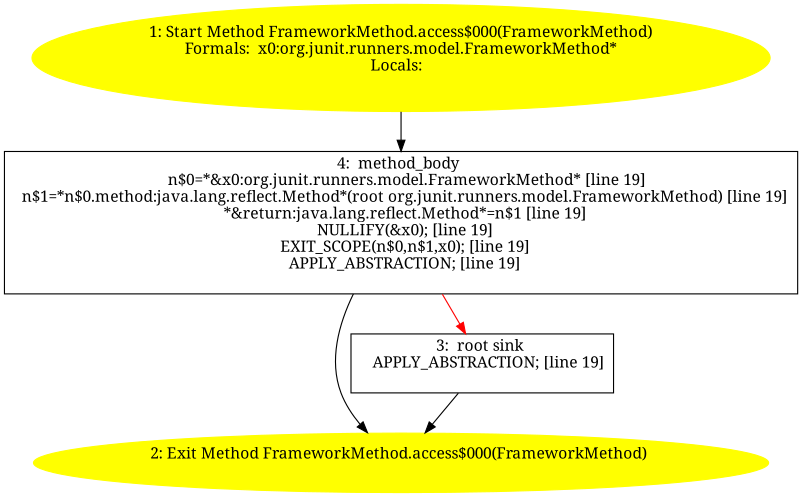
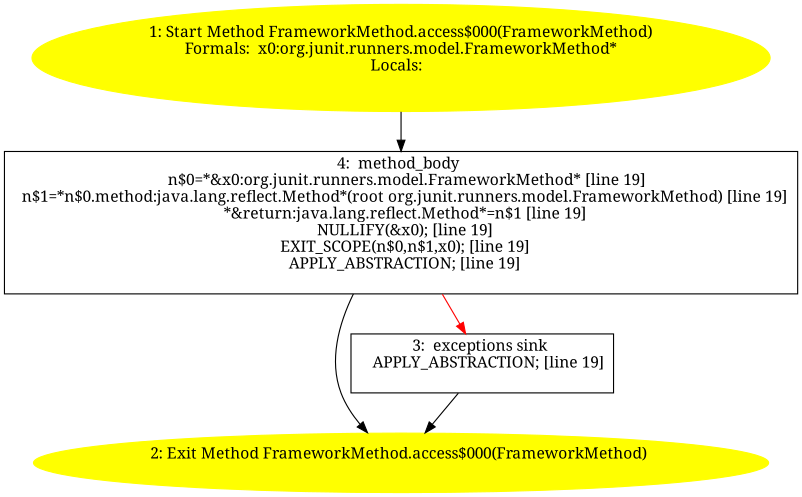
node "3:  root sink APPLY_ABSTRACTION; [line 19]": label "3:  root sink APPLY_ABSTRACTION; [line 19]" -> "3:  exceptions sink APPLY_ABSTRACTION; [line 19]"
